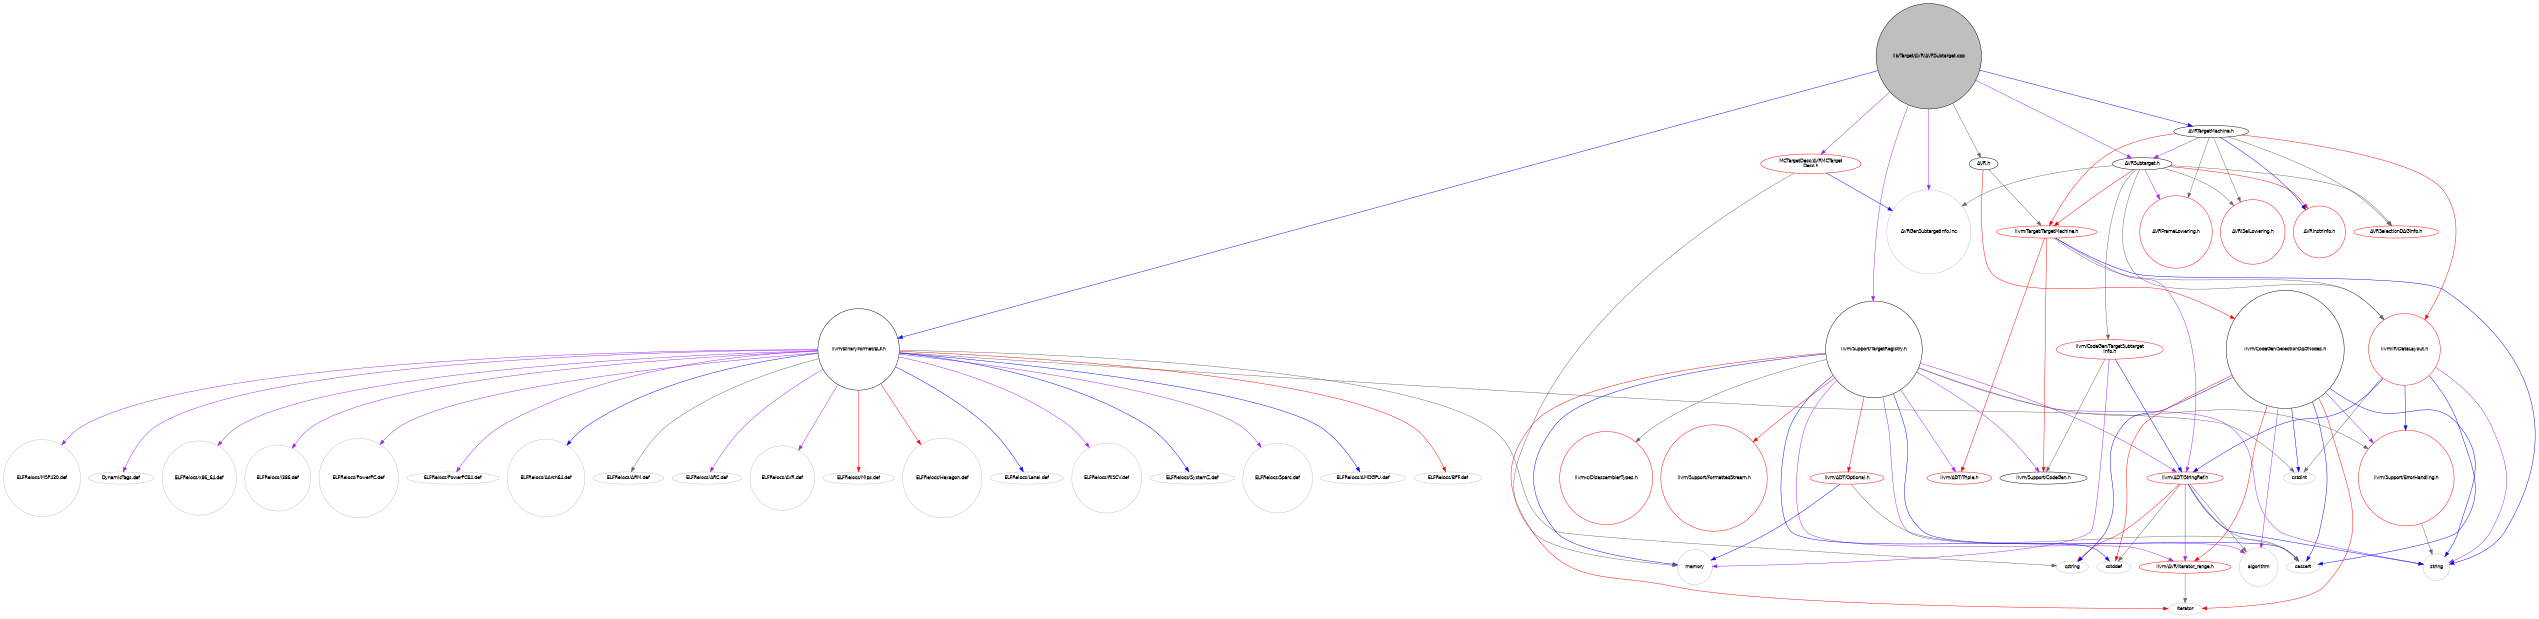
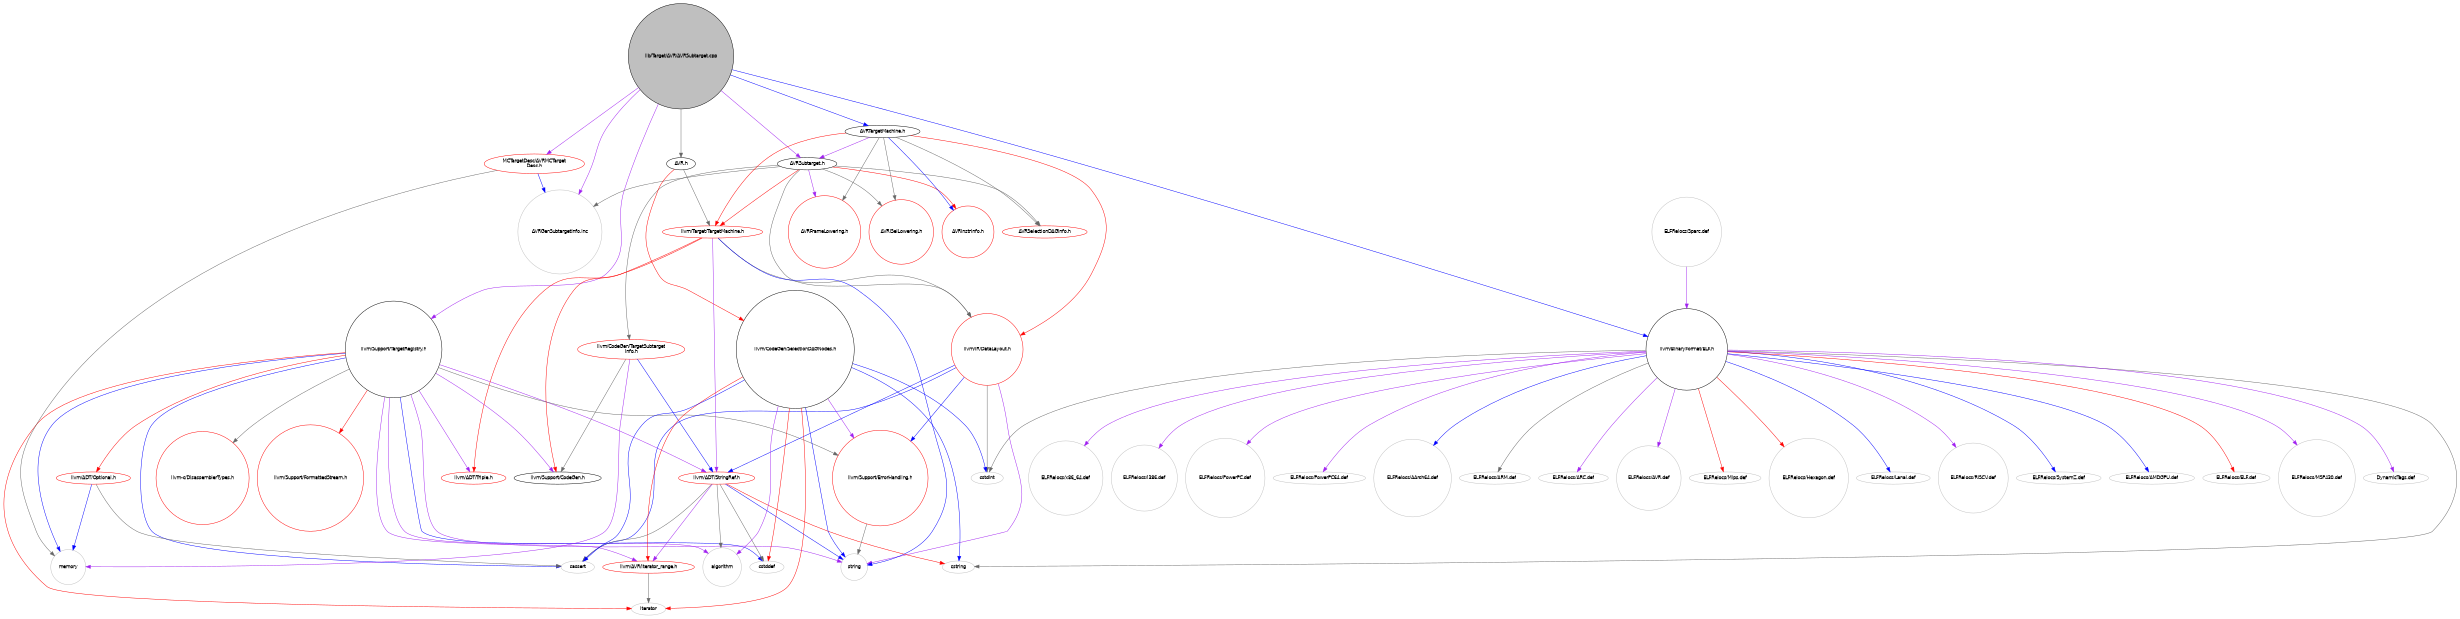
edge "llvm/BinaryFormat/ELF.h" -> "ELFRelocs/Sparc.def": reversed
node "ELFRelocs/BPF.def": label "ELFRelocs/BPF.def" -> "ELFRelocs/ELF.def"
